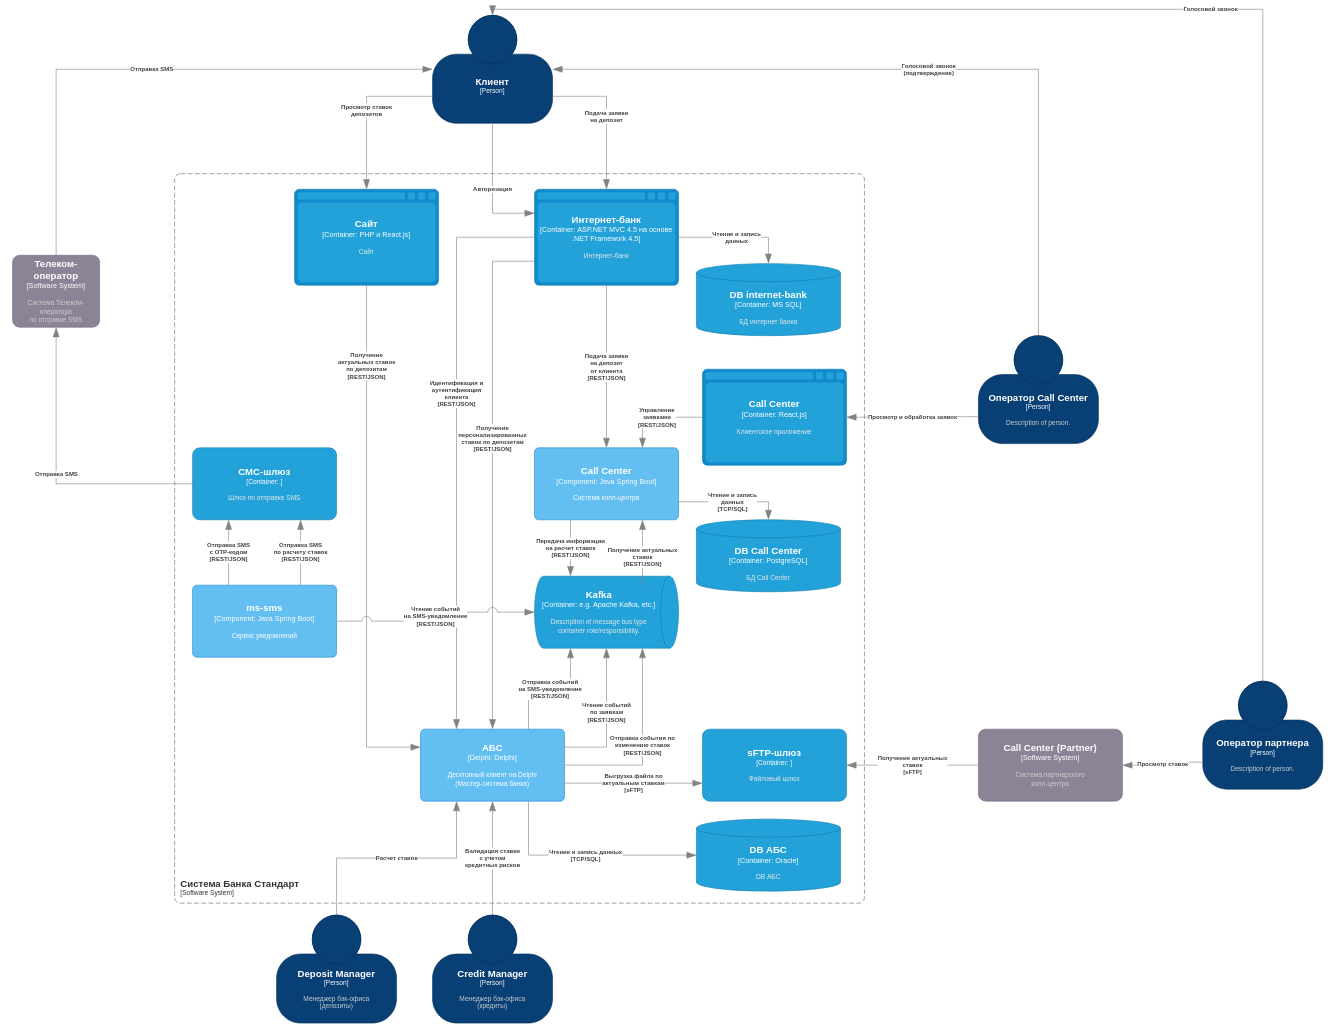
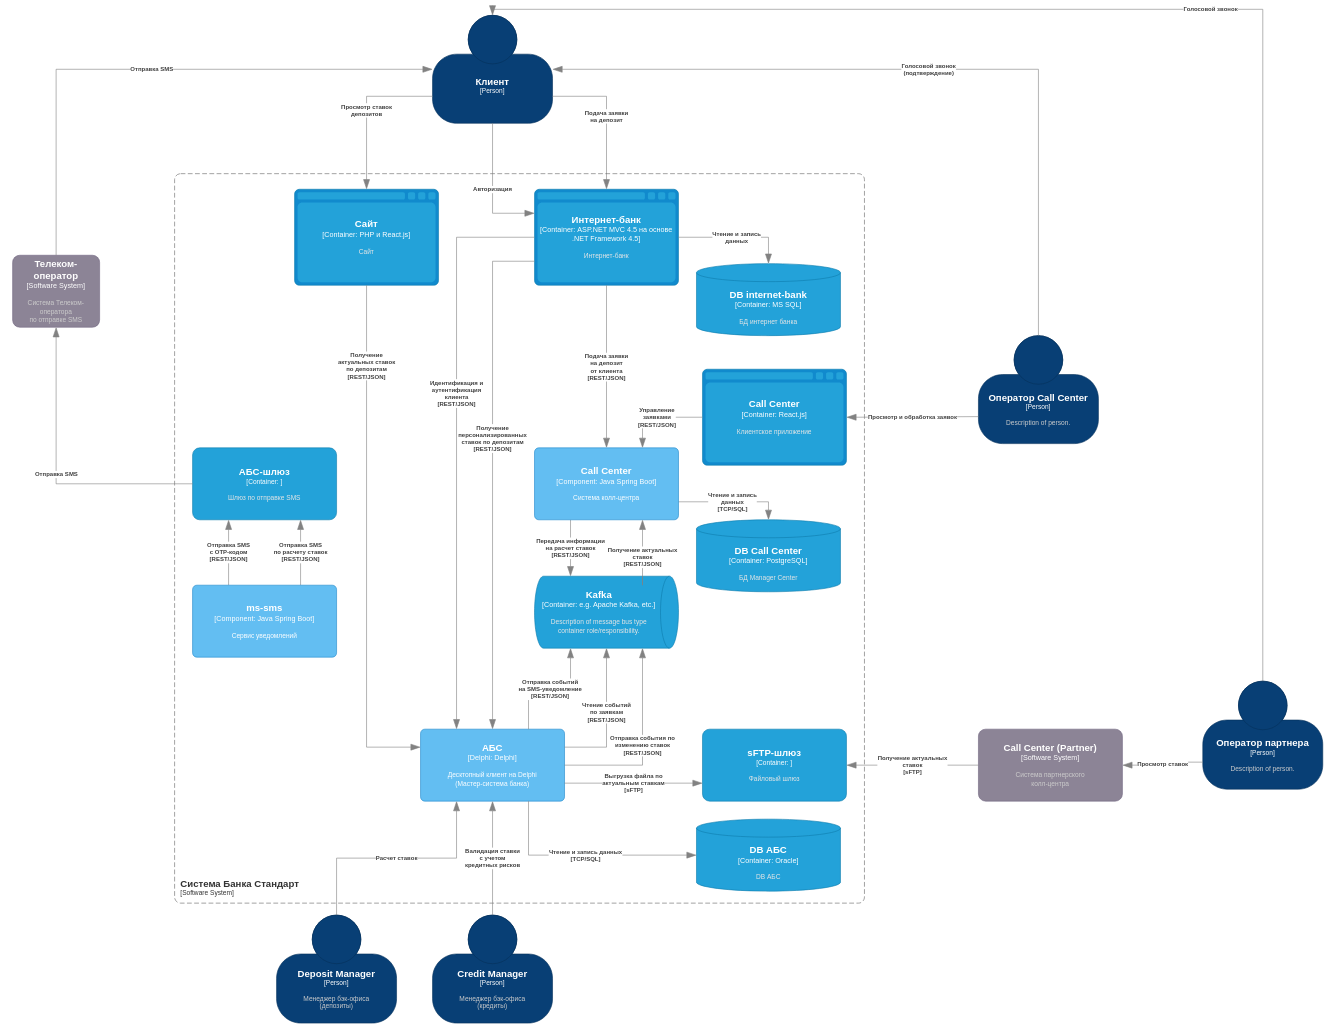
node "СМС-шлюз [Container: ] Шлюз по отправке SMS": label "СМС-шлюз [Container: ] Шлюз по отправке SMS" -> "АБС-шлюз [Container: ] Шлюз по отправке SMS"
node "DB Call Center [Container: PostgreSQL] БД Call Center": label "DB Call Center [Container: PostgreSQL] БД Call Center" -> "DB Call Center [Container: PostgreSQL] БД Manager Center"
edge "ms-sms [Component: Java Spring Boot] Сервис уведомлений" -> "Kafka [Container: e.g. Apache Kafka, etc.] Description of message bus type container role/responsibility.": removed, label "Чтение событий на SMS-уведомление [REST/JSON]"
